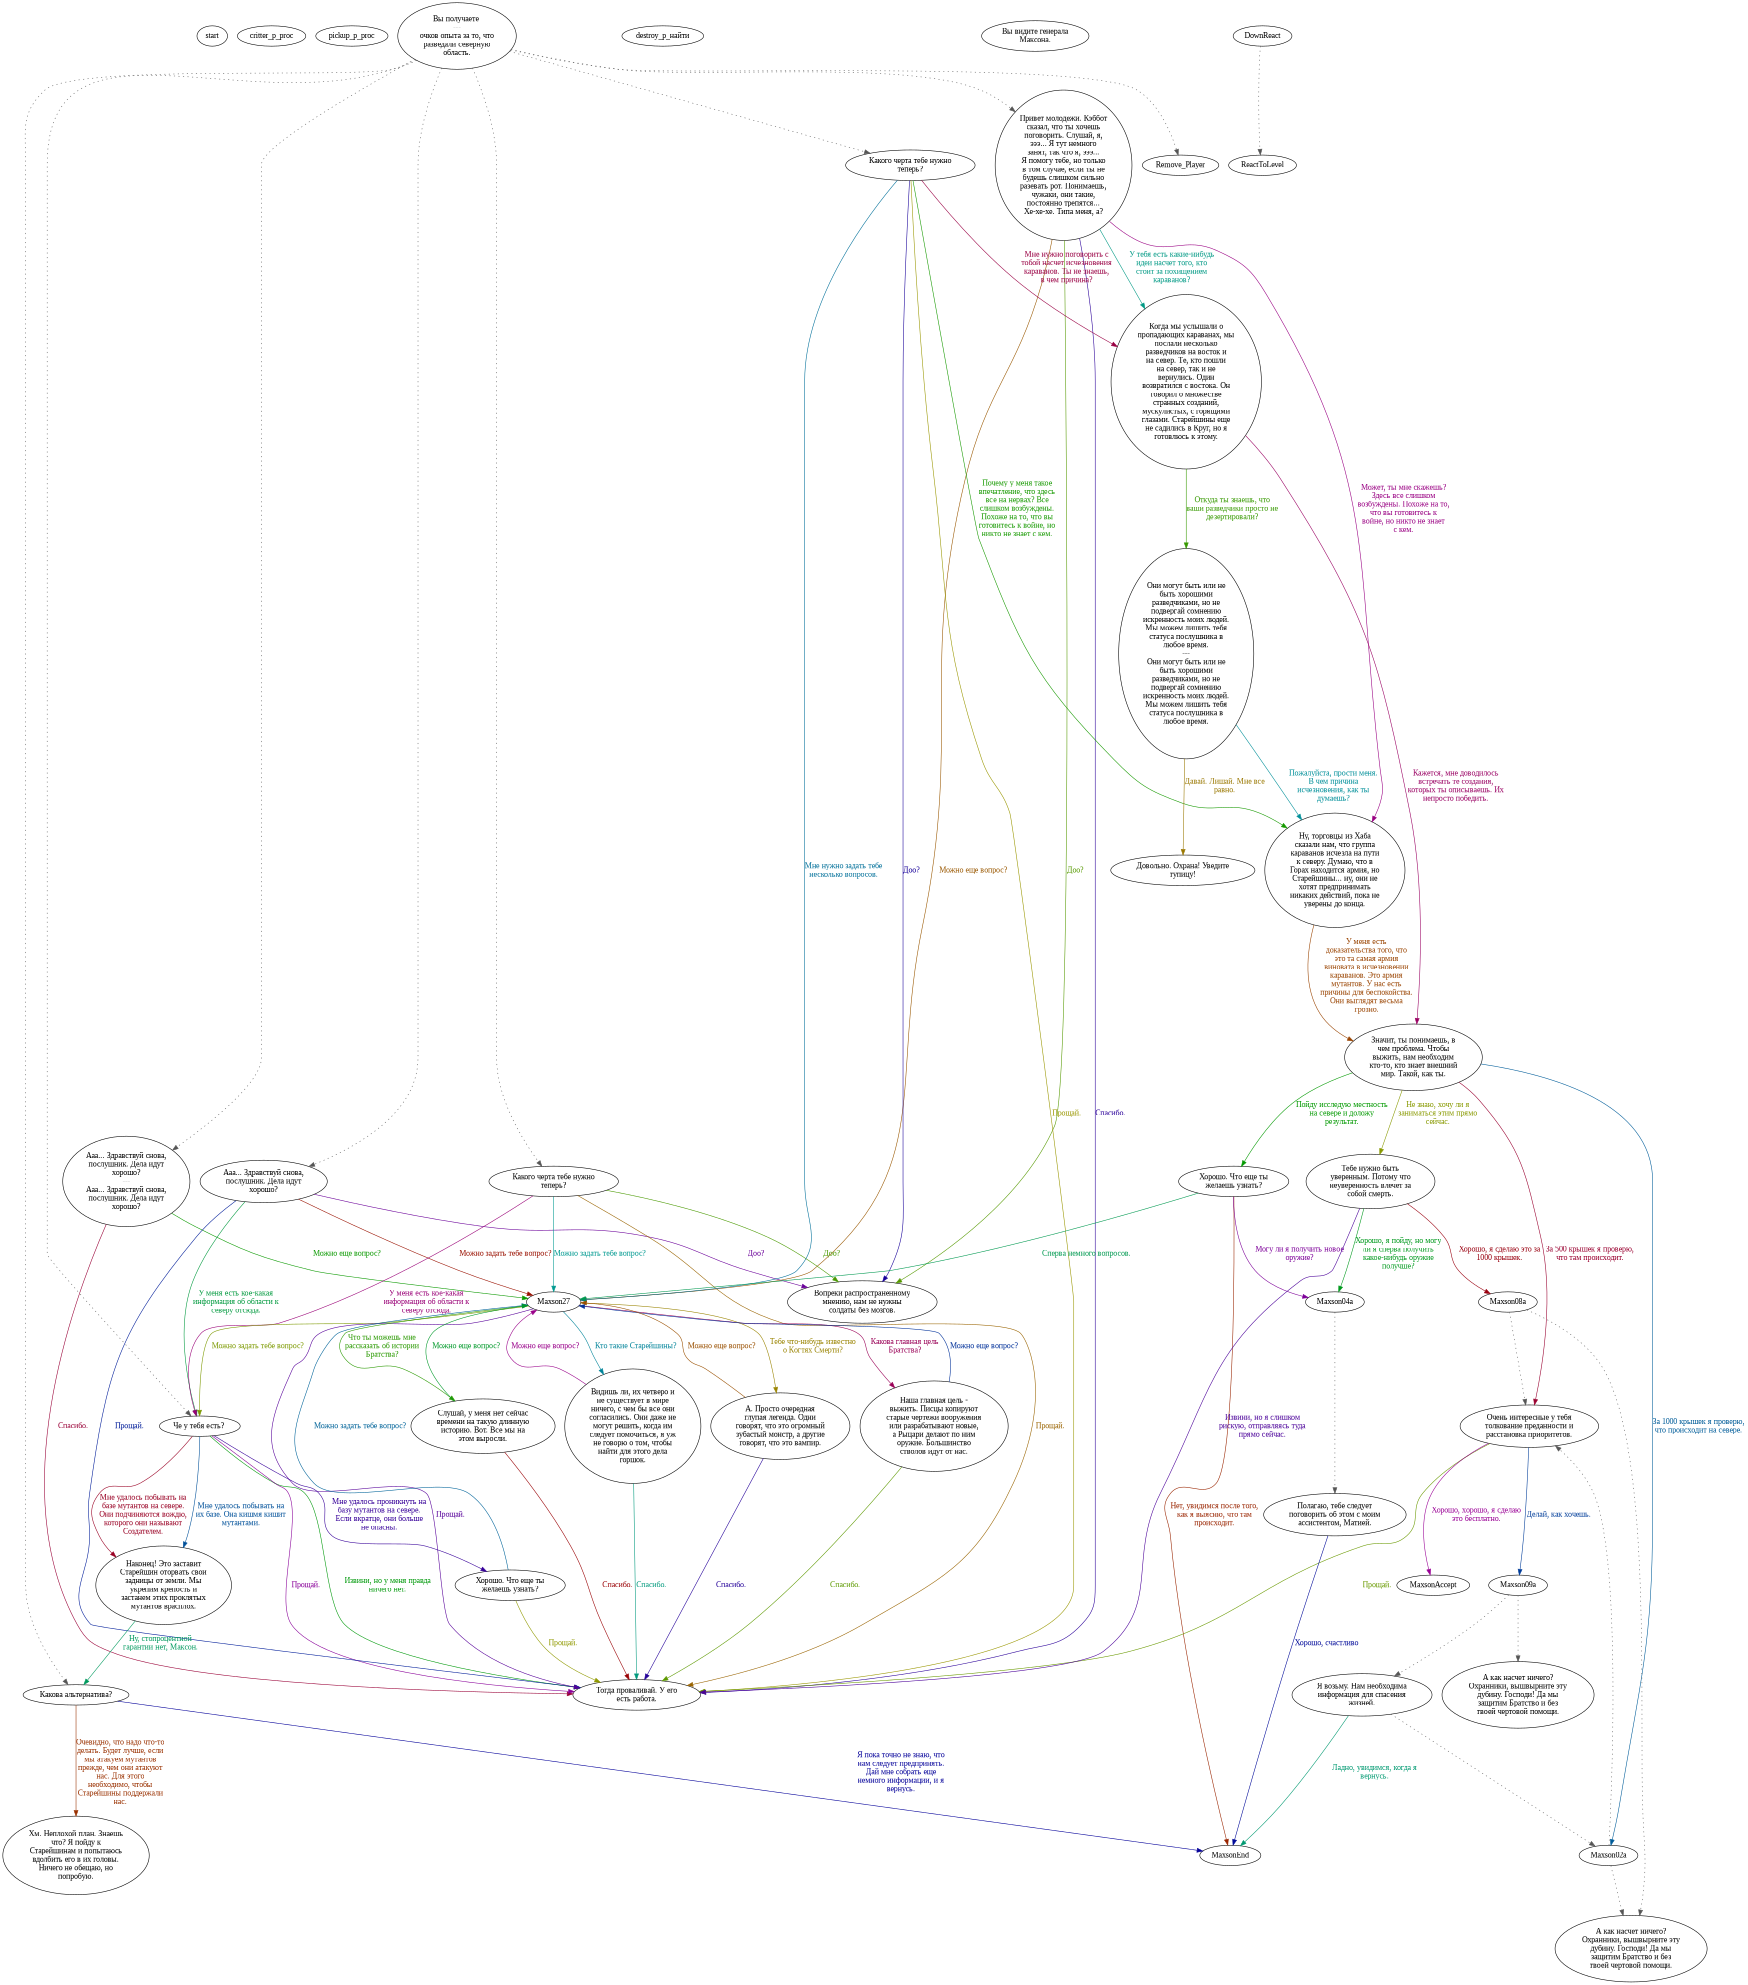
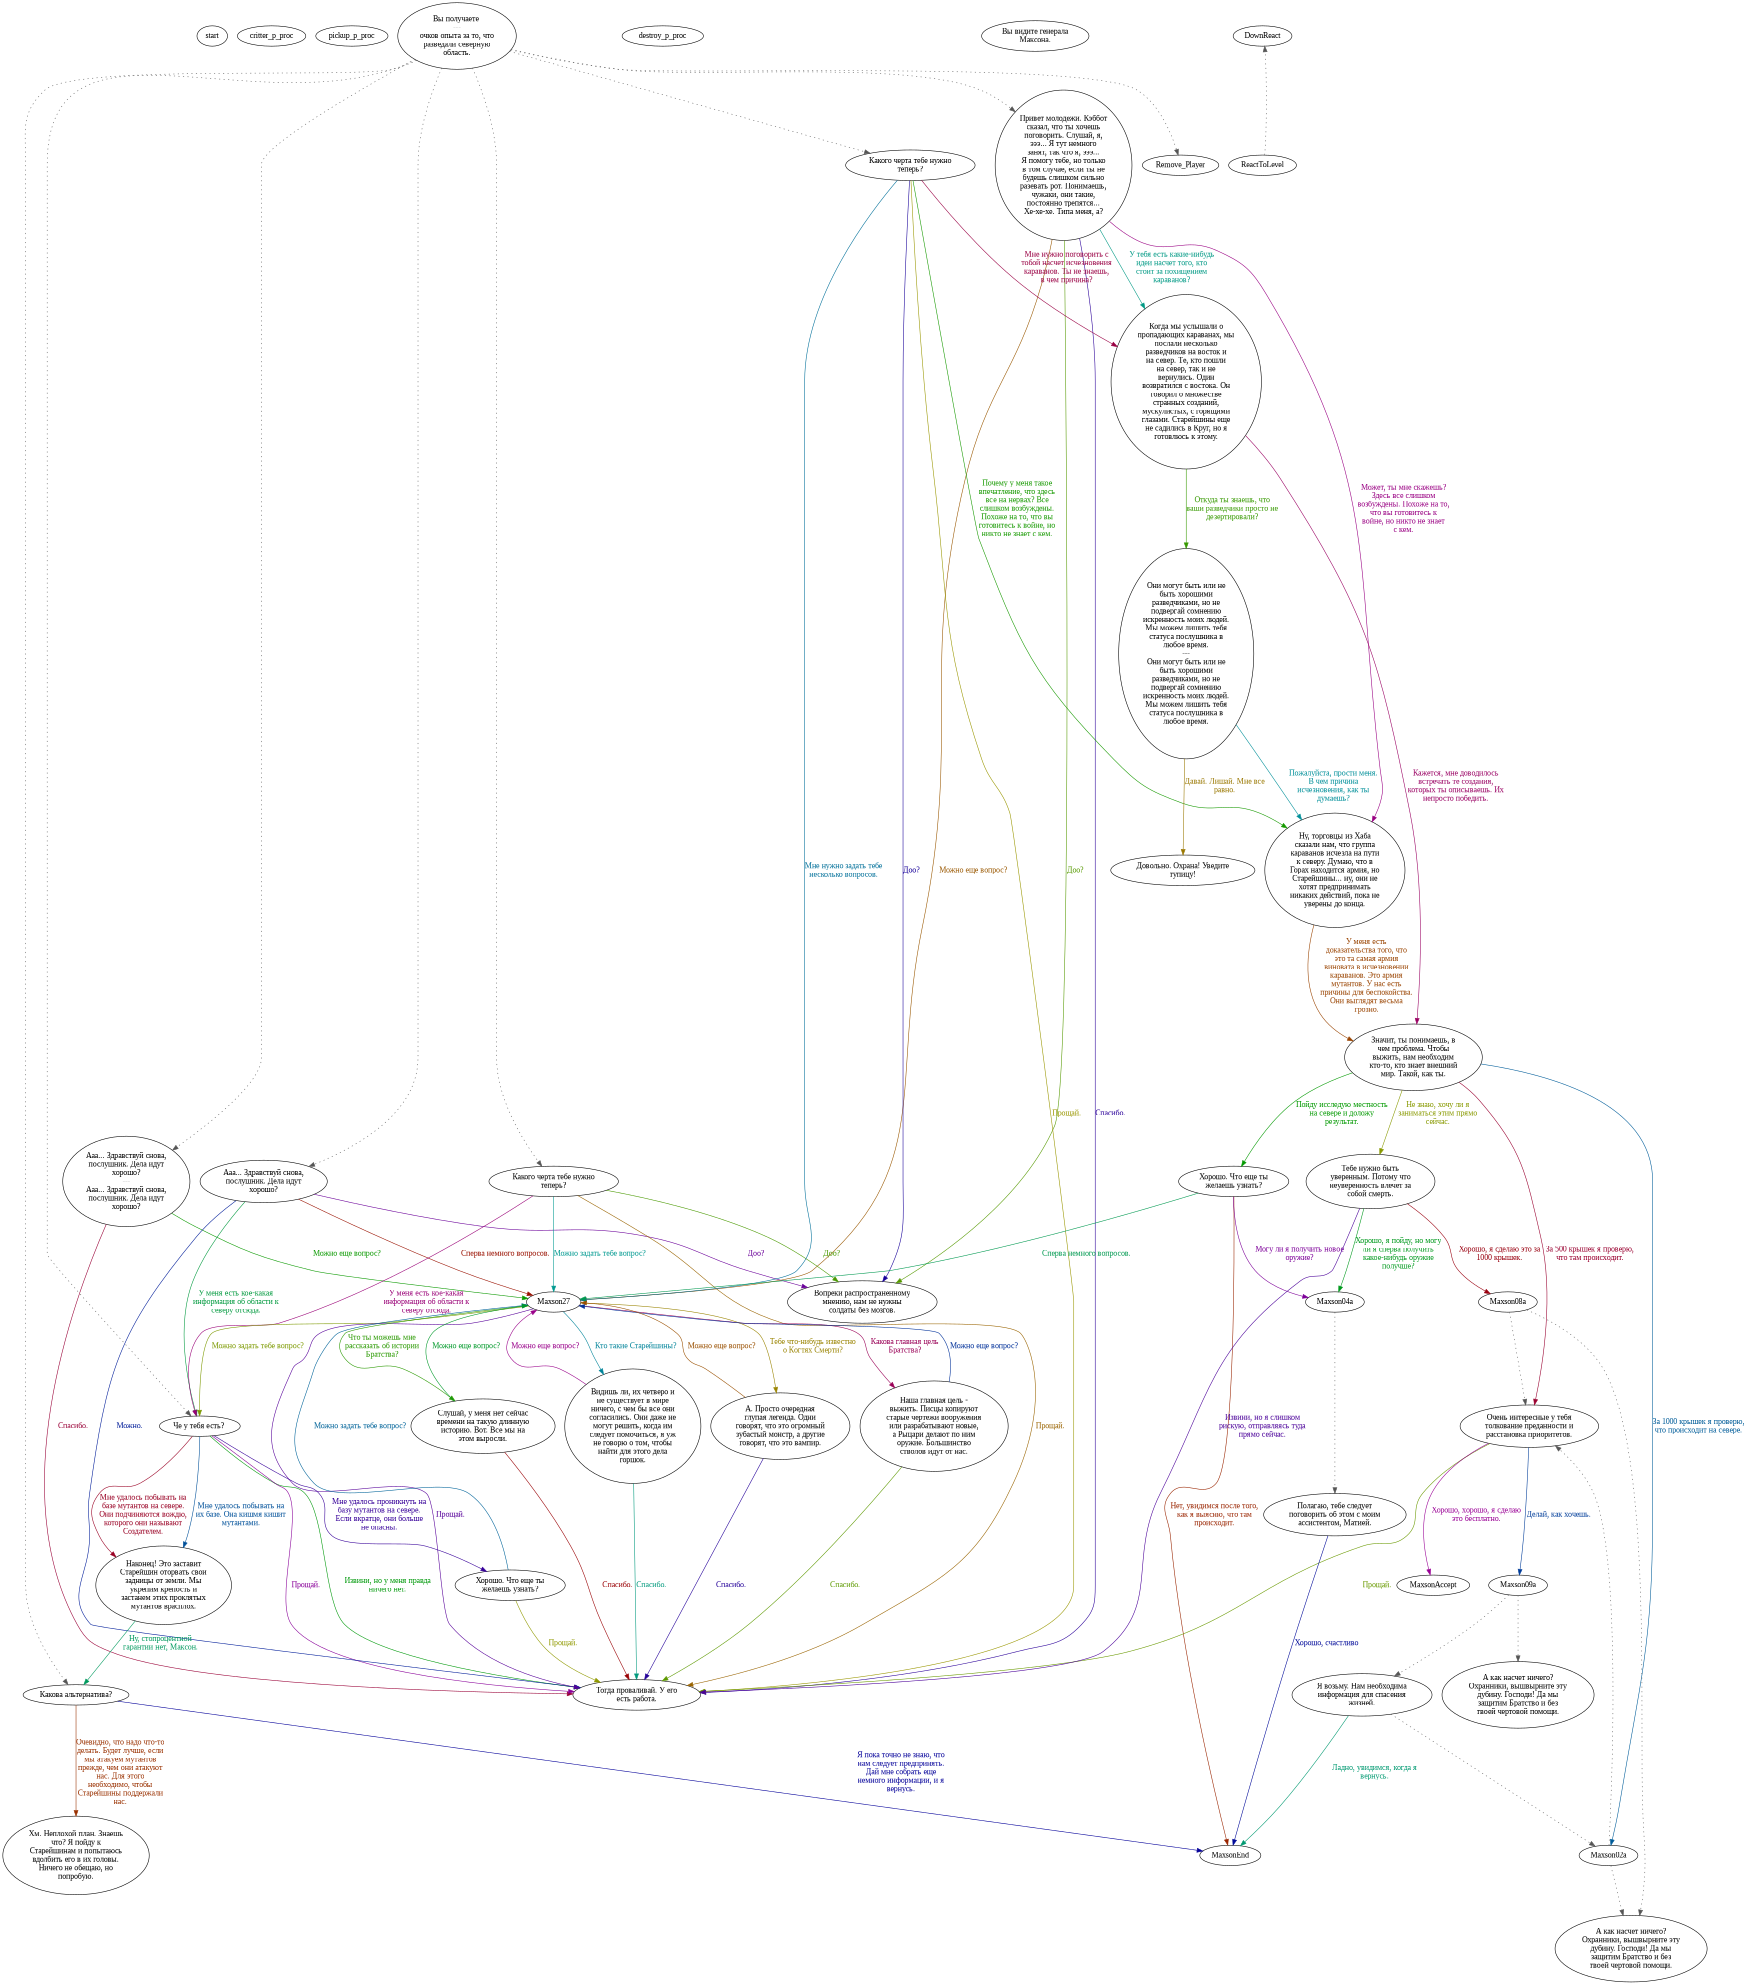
node "destroy_p_найти": label "destroy_p_найти" -> "destroy_p_proc"
edge "DownReact" -> "ReactToLevel": reversed
edge "Ааа... Здравствуй снова, послушник. Дела идут хорошо?" -> "Maxson27": label "Можно задать тебе вопрос?" -> "Сперва немного вопросов."
edge "Ааа... Здравствуй снова, послушник. Дела идут хорошо?" -> "Тогда проваливай. У его есть работа.": label "Прощай." -> "Можно."
